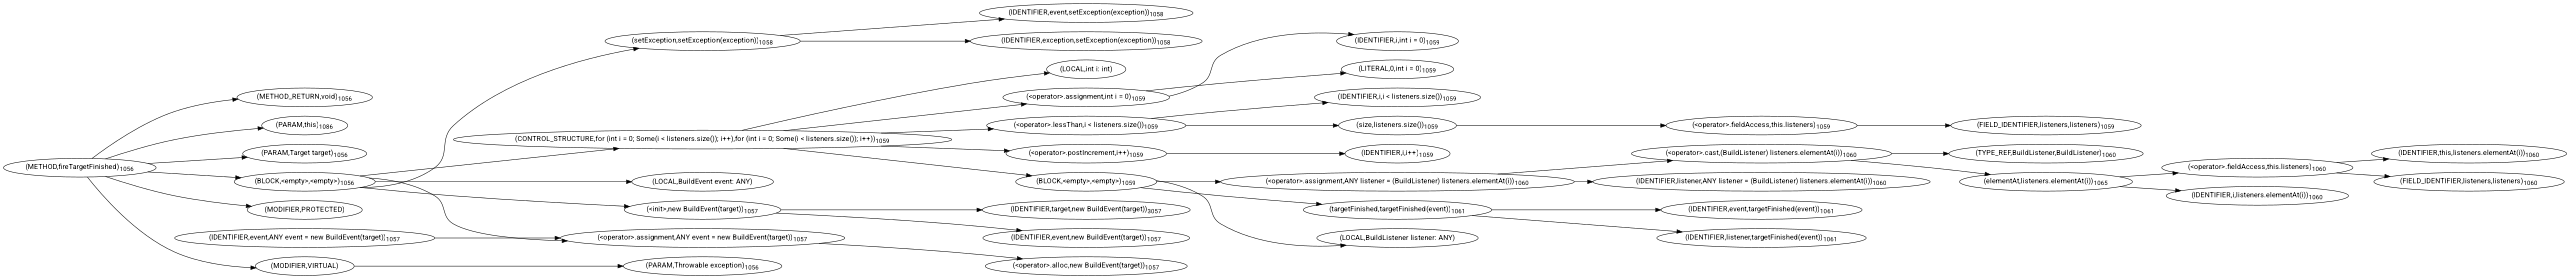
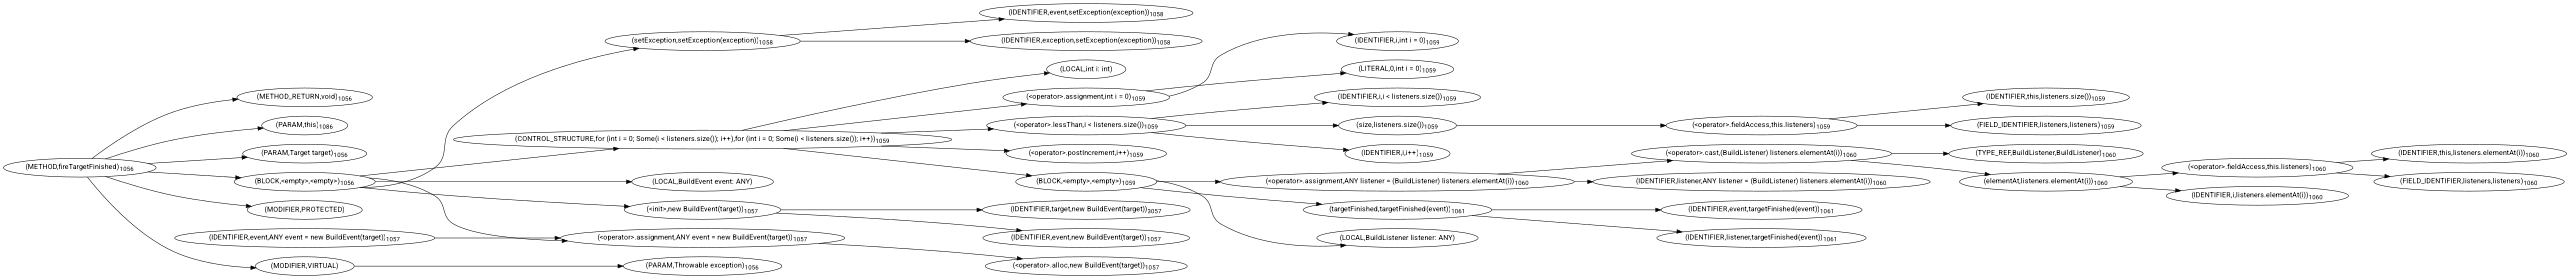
node "(IDENTIFIER,this,listeners.size())": added
edge "(<operator>.postIncrement,i++)" -> "(IDENTIFIER,i,i++)": now "(<operator>.lessThan,i < listeners.size())" -> "(IDENTIFIER,i,i++)"
node "(elementAt,listeners.elementAt(i))": text "1065" -> "1060"
